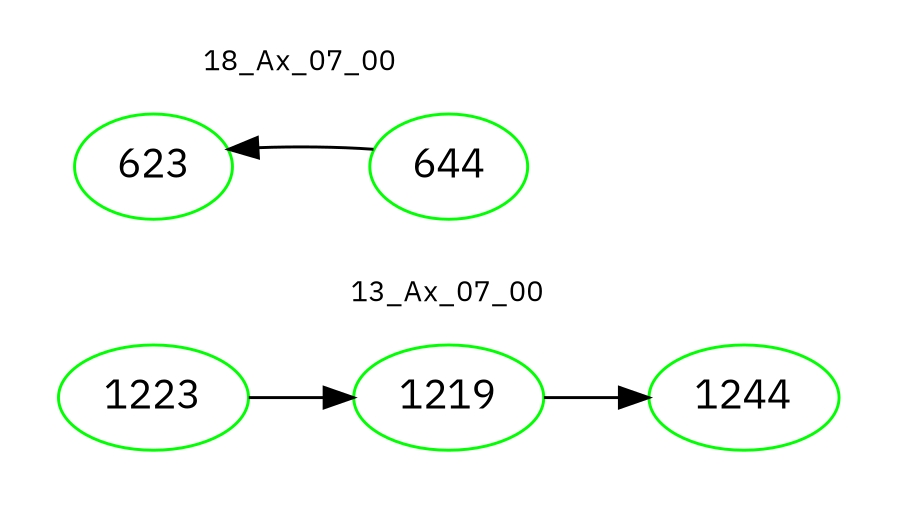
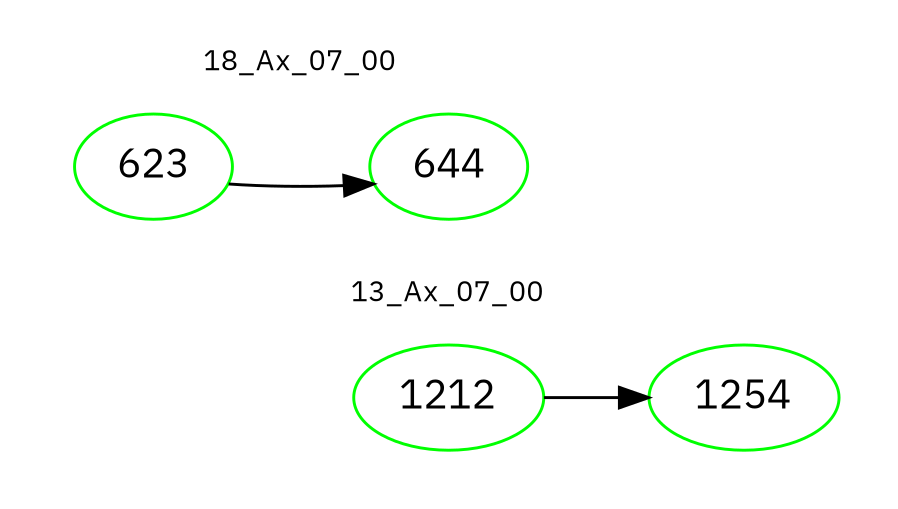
edge "644" -> "623": reversed
node "1223": removed
node "1219": label "1219" -> "1212"
node "1244": label "1244" -> "1254"
